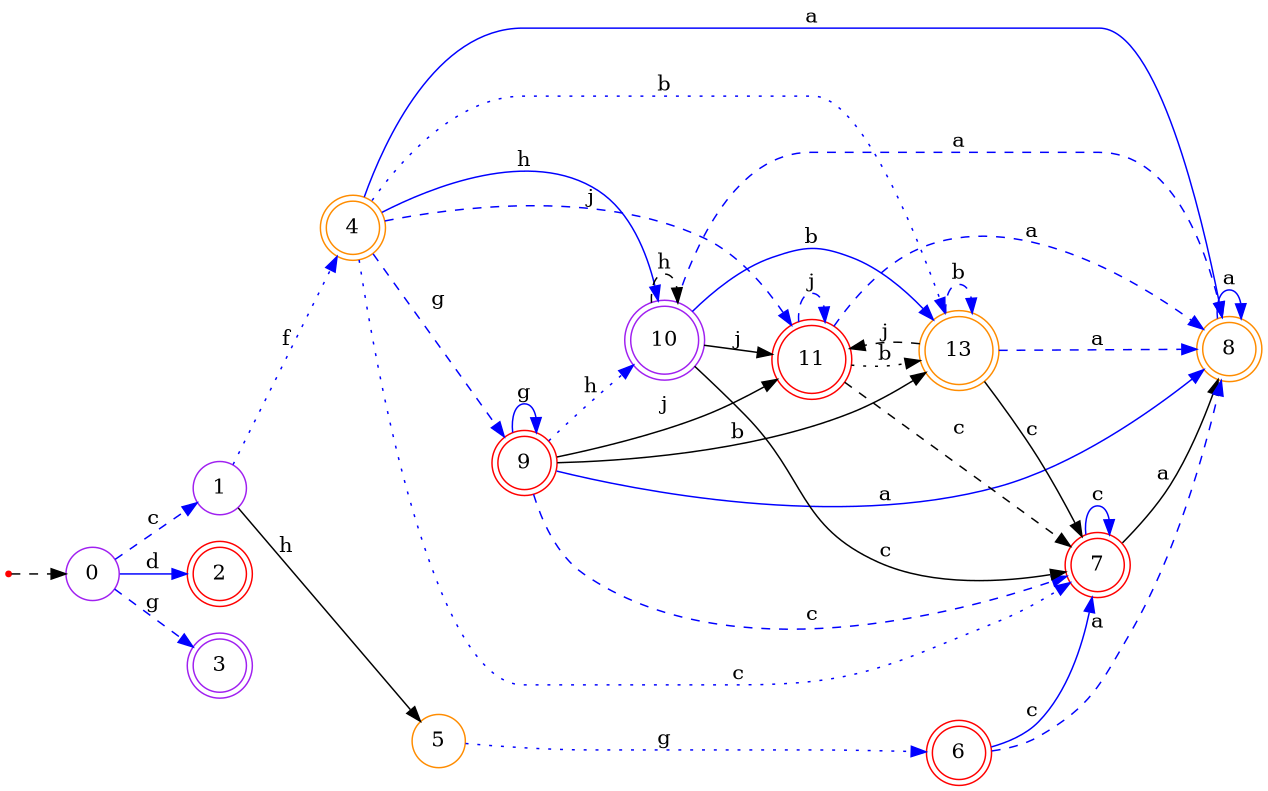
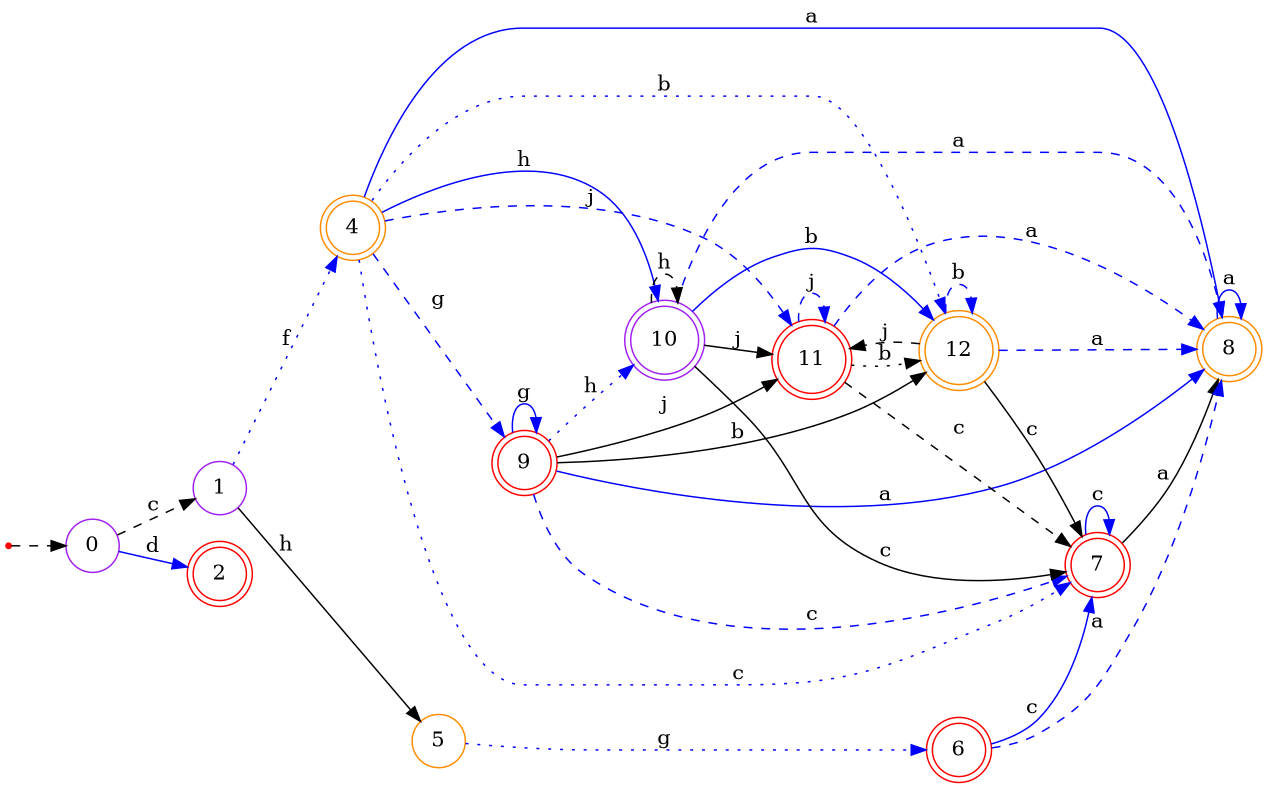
node "13": label "13" -> "12"
edge "0" -> "1": color blue -> black
node "3": removed
